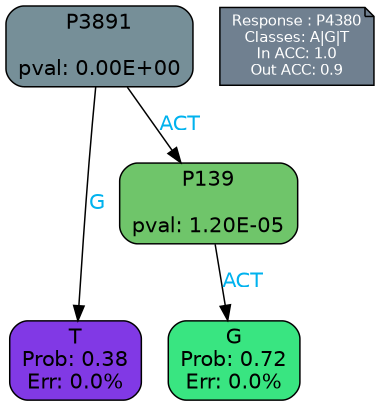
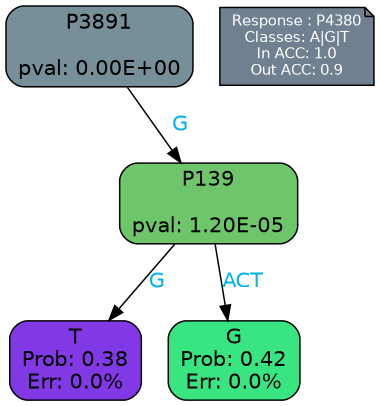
edge "P3891 pval: 0.00E+00" -> "P139 pval: 1.20E-05": label "ACT" -> "G"
edge "P3891 pval: 0.00E+00" -> "T Prob: 0.38 Err: 0.0%": now "P139 pval: 1.20E-05" -> "T Prob: 0.38 Err: 0.0%"
node "G Prob: 0.72 Err: 0.0%": label "G Prob: 0.72 Err: 0.0%" -> "G Prob: 0.42 Err: 0.0%"
